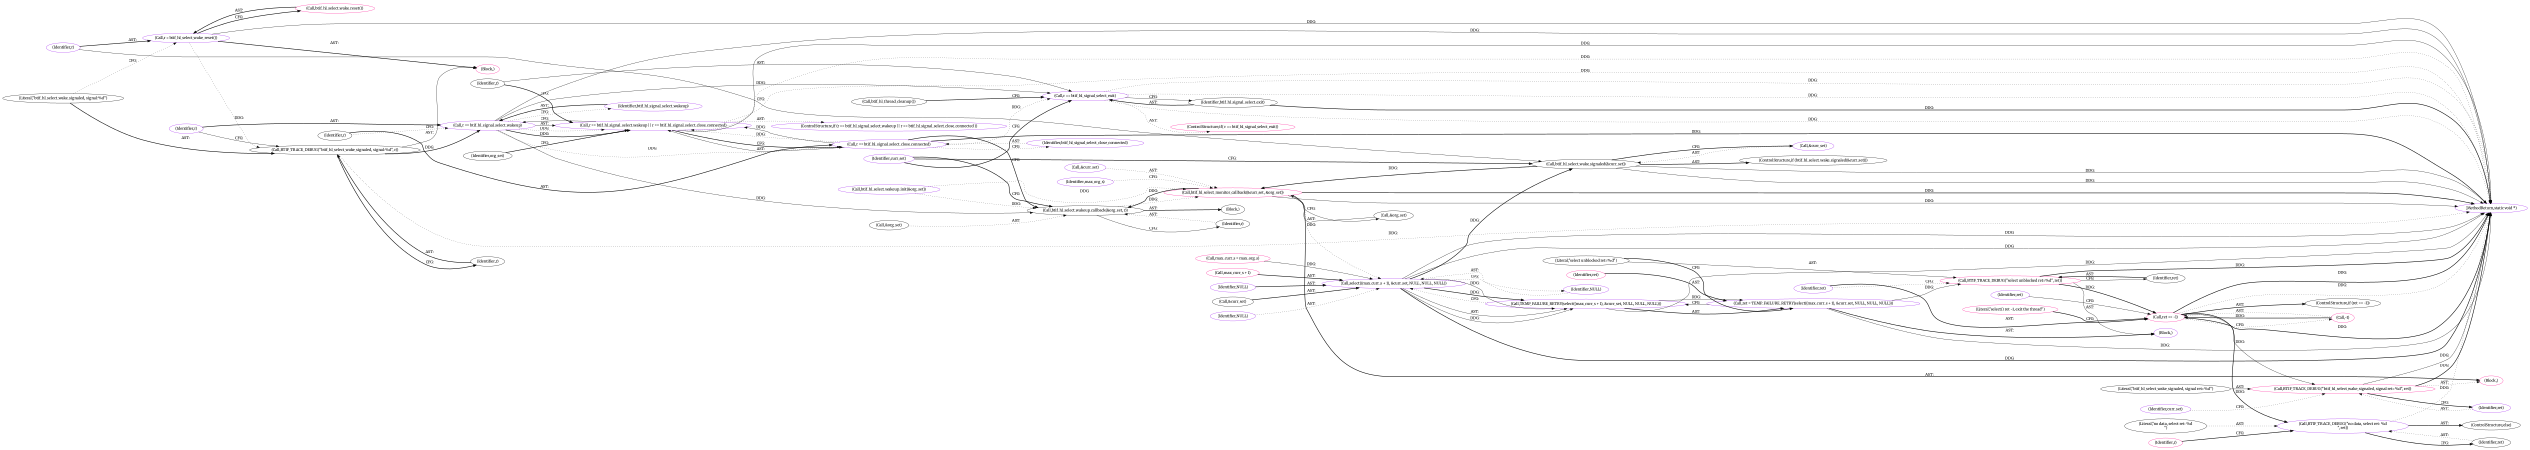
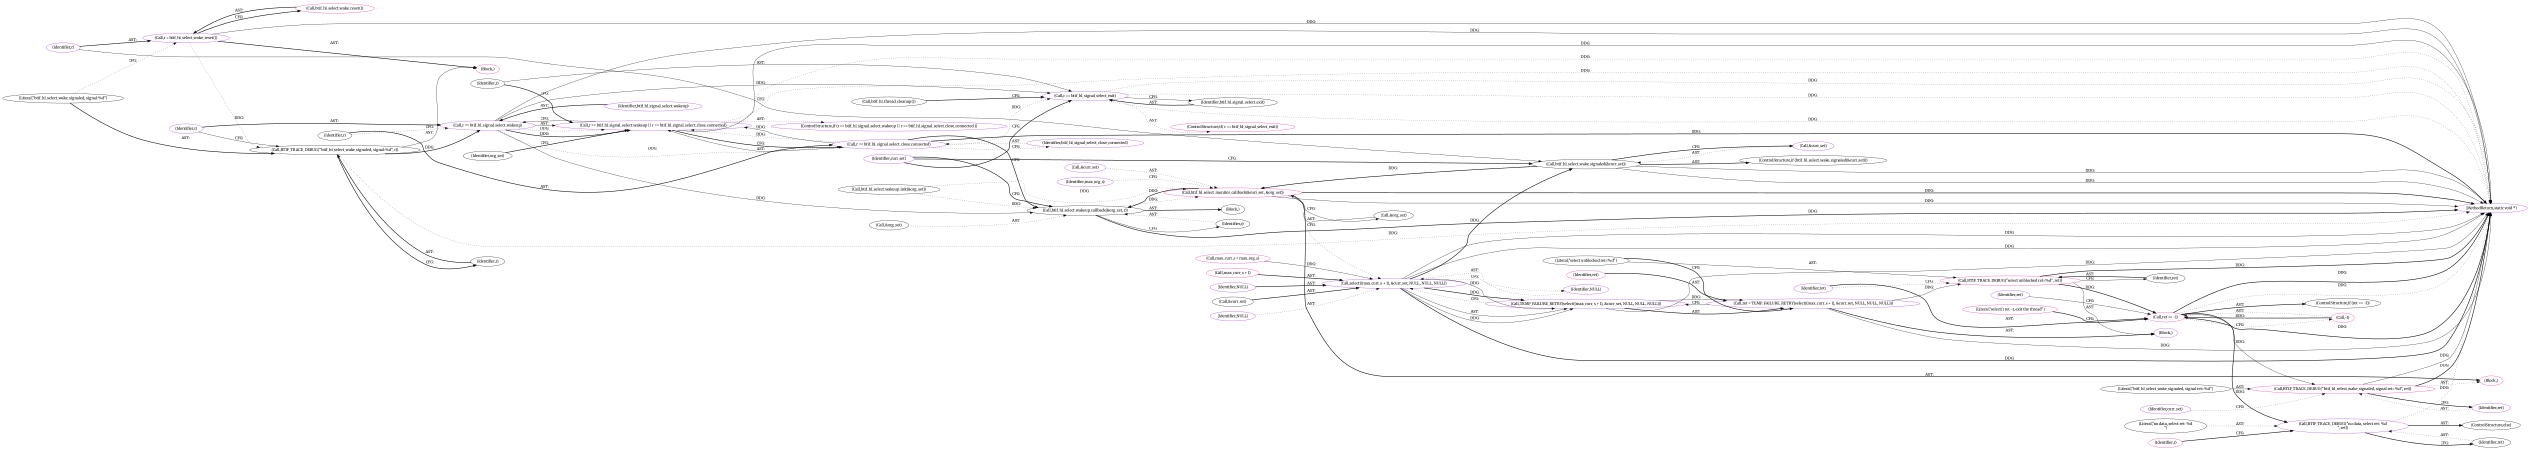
edge "(Identifier,btif_hl_signal_select_exit)" -> "(MethodReturn,static void *)": now "(Call,btif_hl_select_wakeup_callback(&org_set, r))" -> "(MethodReturn,static void *)"
edge "(Call,r == btif_hl_signal_select_wakeup)" -> "(Identifier,btif_hl_signal_select_wakeup)": removed, label "CFG:"
node "(Call,btif_hl_select_wakeup_init(&org_set))": color purple -> black
edge "(Call,btif_hl_select_monitor_callback(&curr_set, &org_set))" -> "(Call,select((max_curr_s + 1), &curr_set, NULL, NULL, NULL))": label "DDG: " -> "CFG: "
